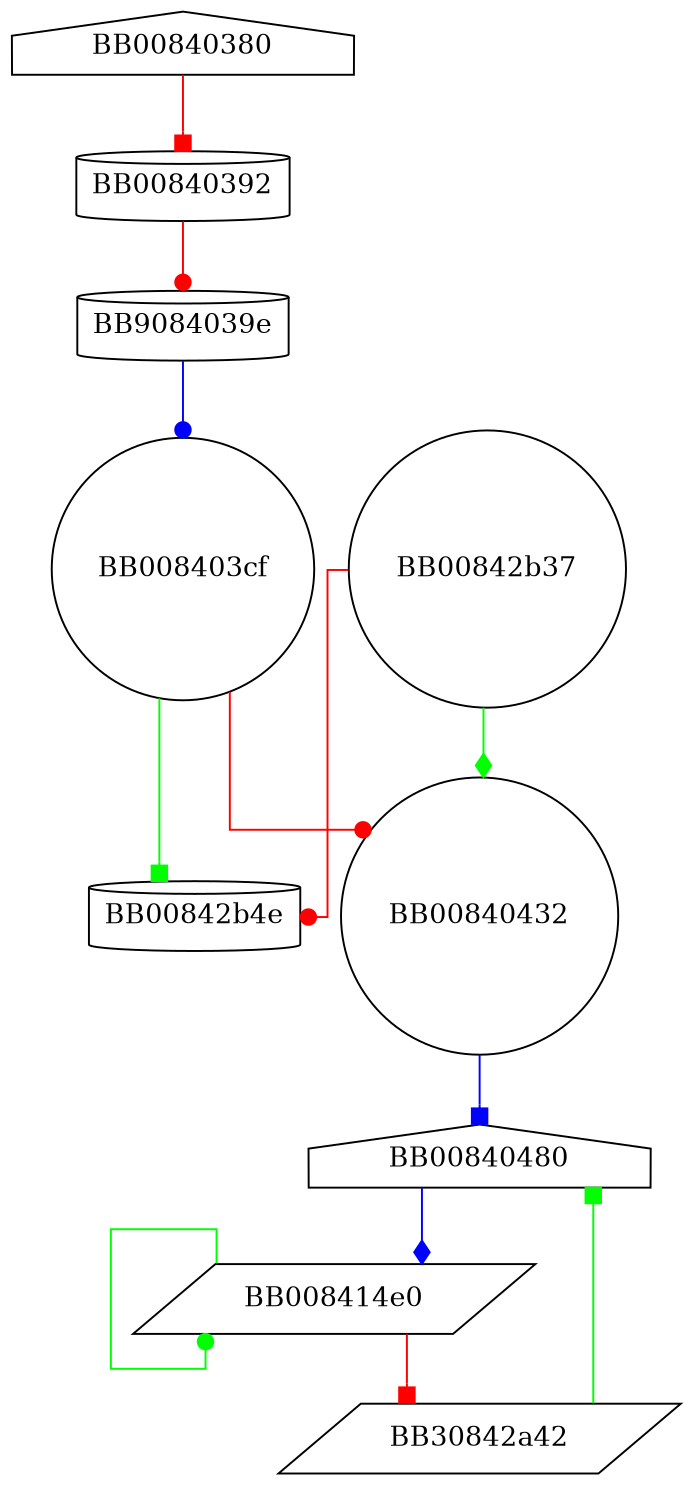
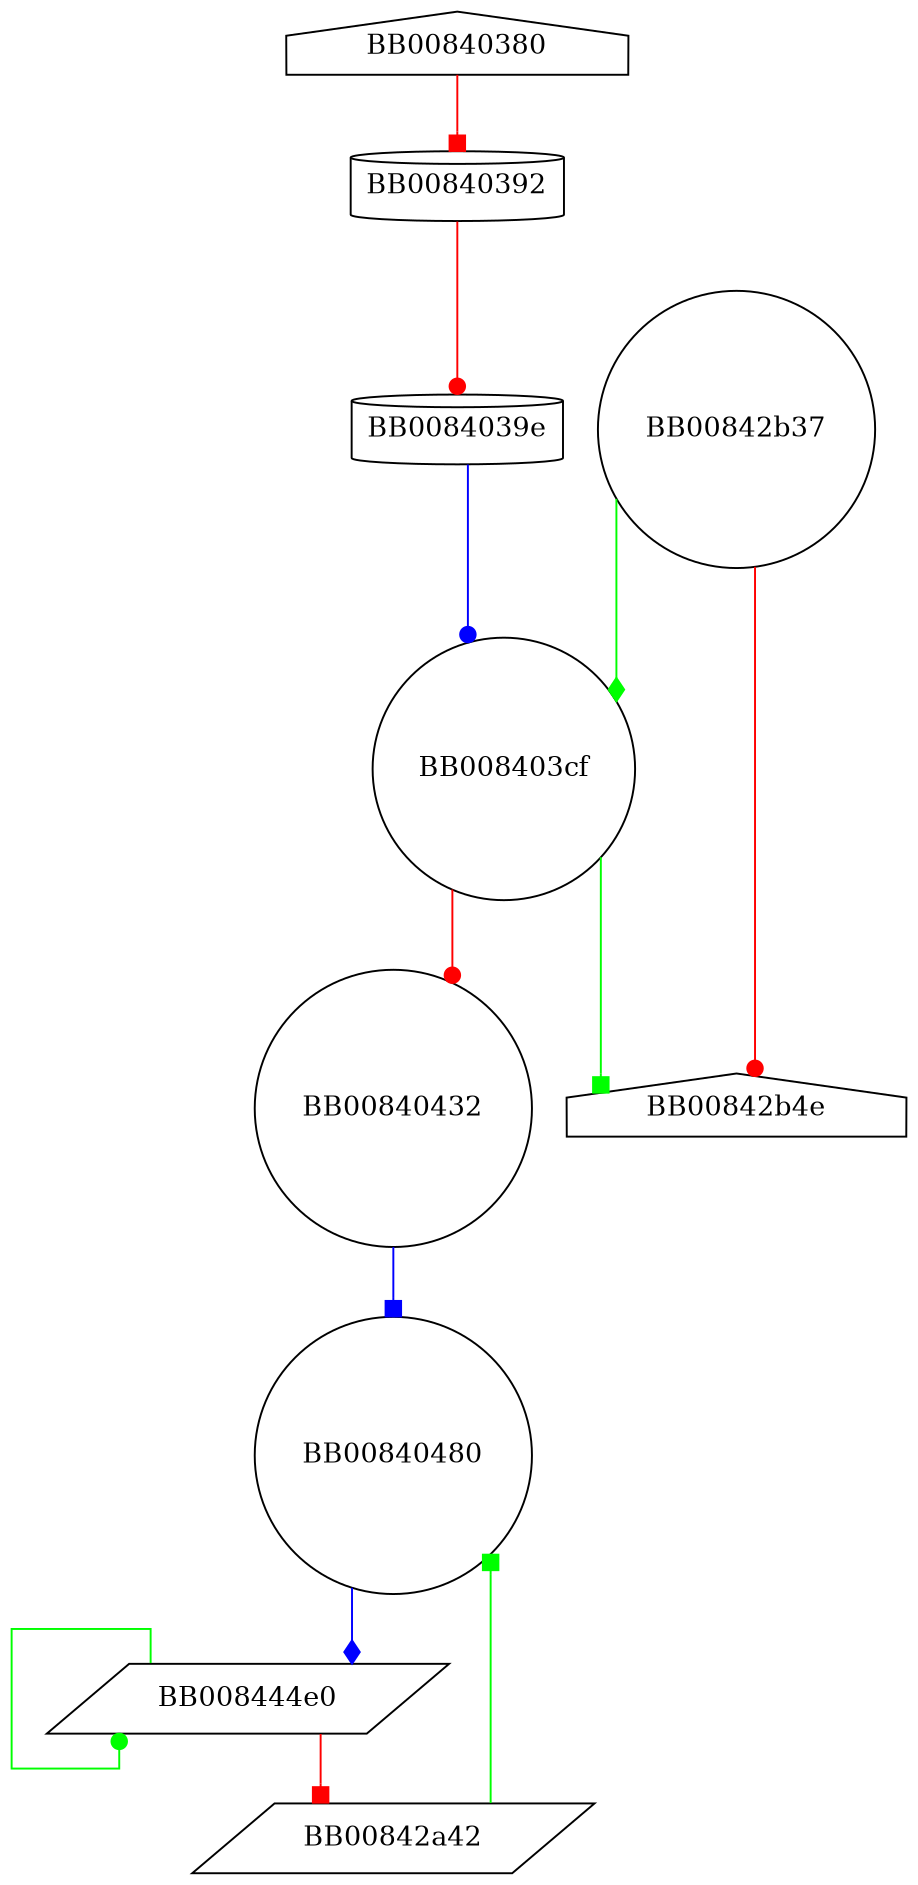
node "BB9084039e": label "BB9084039e" -> "BB0084039e"
edge "BB00842b37" -> "BB00840432": now "BB00842b37" -> "BB008403cf"
node "BB00842b4e": shape cylinder -> house
node "BB00840480": shape house -> circle
node "BB008414e0": label "BB008414e0" -> "BB008444e0"
node "BB30842a42": label "BB30842a42" -> "BB00842a42"
